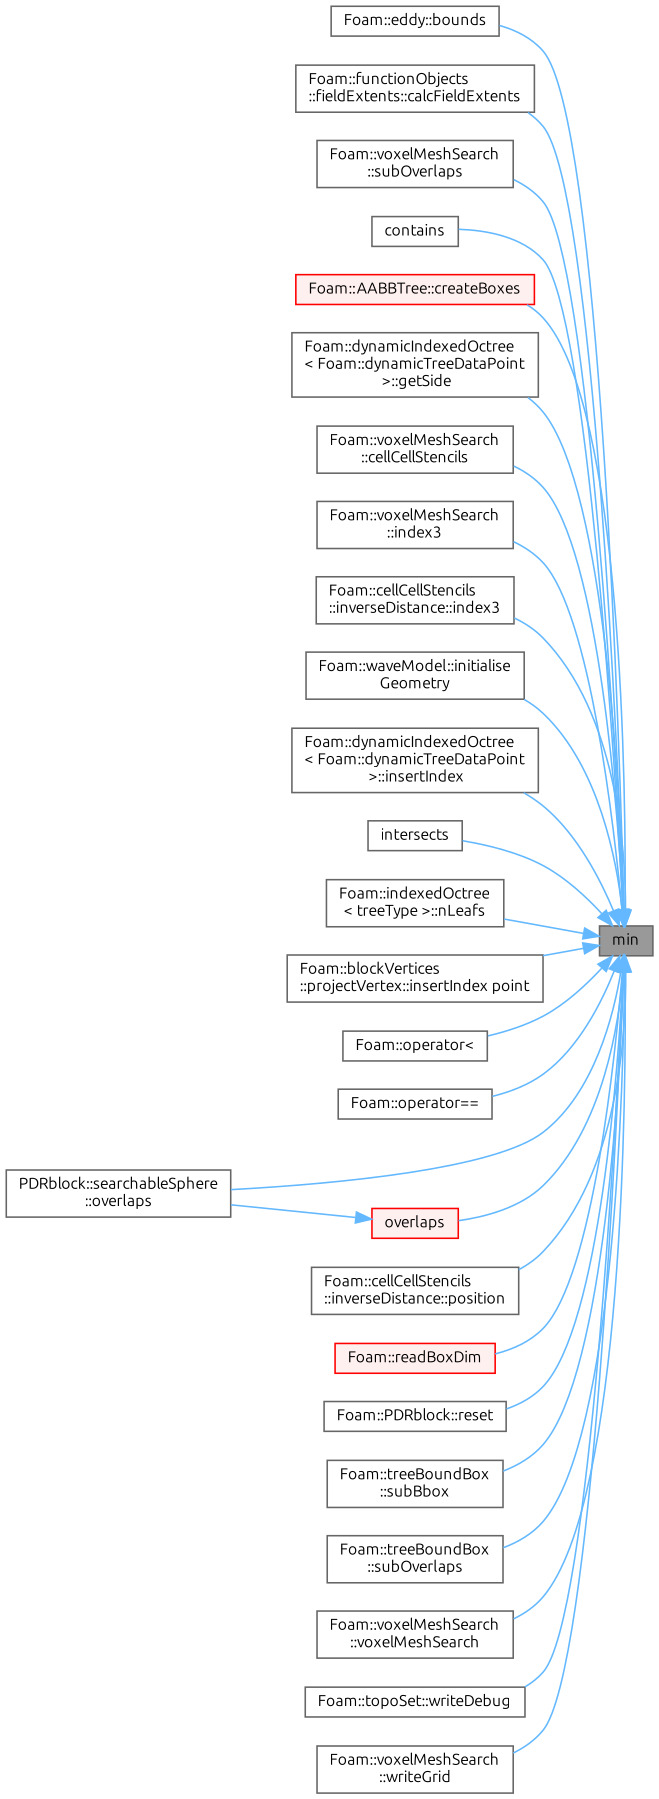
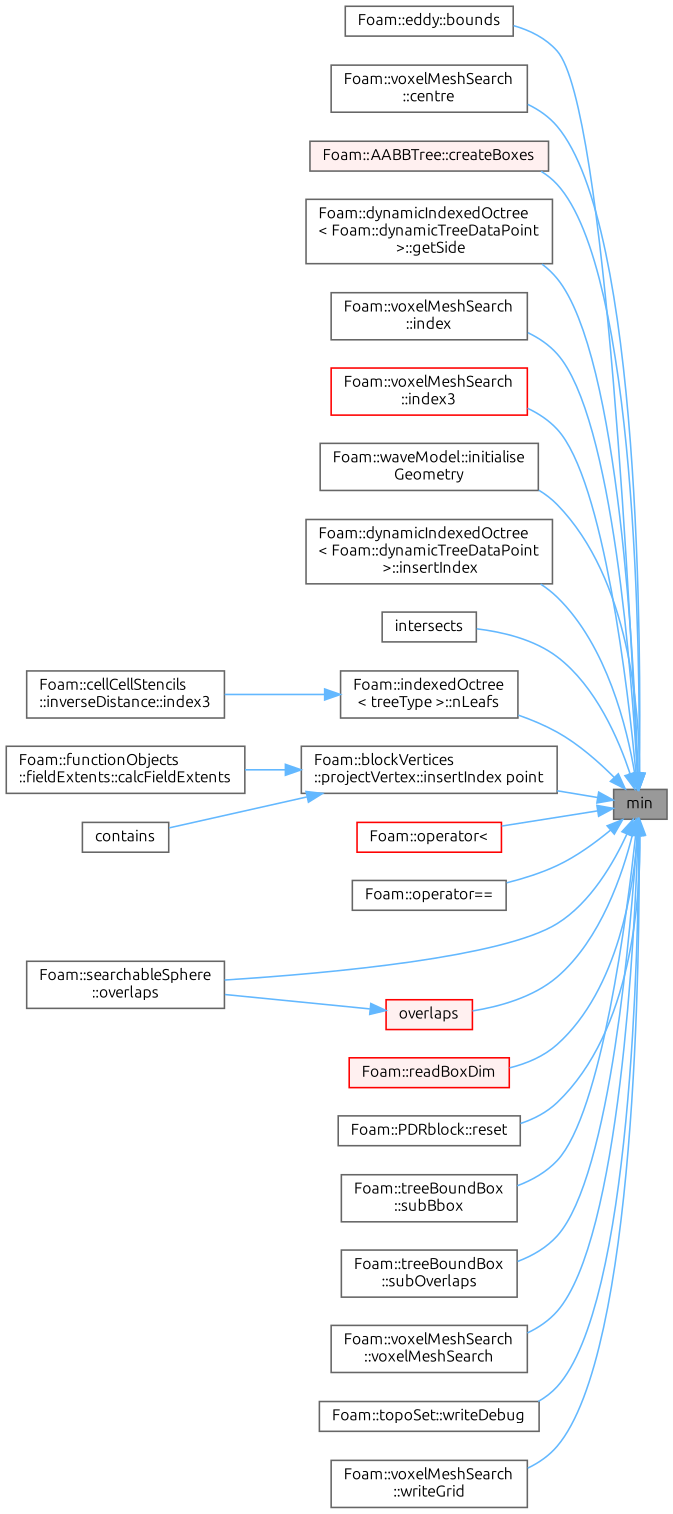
node "Foam::voxelMeshSearch ::subOverlaps": label "Foam::voxelMeshSearch ::subOverlaps" -> "Foam::voxelMeshSearch ::centre"
node "Foam::AABBTree::createBoxes": color red -> grey40
edge "Foam::functionObjects ::fieldExtents::calcFieldExtents" -> "min": now "Foam::functionObjects ::fieldExtents::calcFieldExtents" -> "Foam::blockVertices ::projectVertex::insertIndex point"
node "Foam::voxelMeshSearch ::cellCellStencils": label "Foam::voxelMeshSearch ::cellCellStencils" -> "Foam::voxelMeshSearch ::index"
node "Foam::voxelMeshSearch ::index3": color grey40 -> red
edge "contains" -> "min": now "contains" -> "Foam::blockVertices ::projectVertex::insertIndex point"
edge "Foam::cellCellStencils ::inverseDistance::index3" -> "min": now "Foam::cellCellStencils ::inverseDistance::index3" -> "Foam::indexedOctree < treeType >::nLeafs"
node "Foam::operator<": color grey40 -> red
node "PDRblock::searchableSphere ::overlaps": label "PDRblock::searchableSphere ::overlaps" -> "Foam::searchableSphere ::overlaps"
node "Foam::cellCellStencils ::inverseDistance::position": removed
